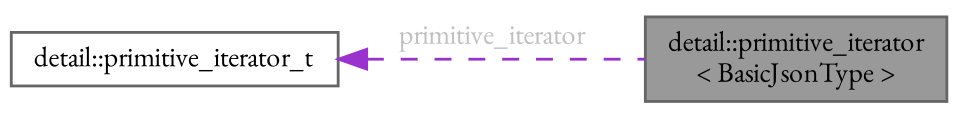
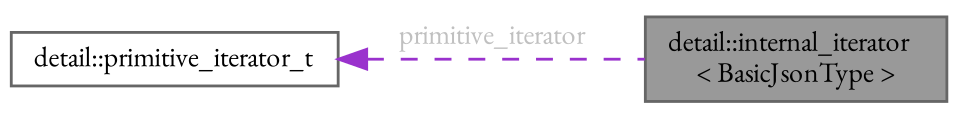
node "detail::primitive_iterator < BasicJsonType >": label "detail::primitive_iterator < BasicJsonType >" -> "detail::internal_iterator < BasicJsonType >"
